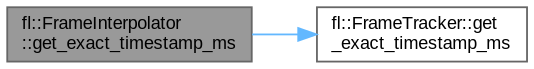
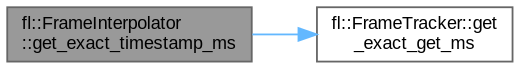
node "fl::FrameTracker::get _exact_timestamp_ms": label "fl::FrameTracker::get _exact_timestamp_ms" -> "fl::FrameTracker::get _exact_get_ms"
